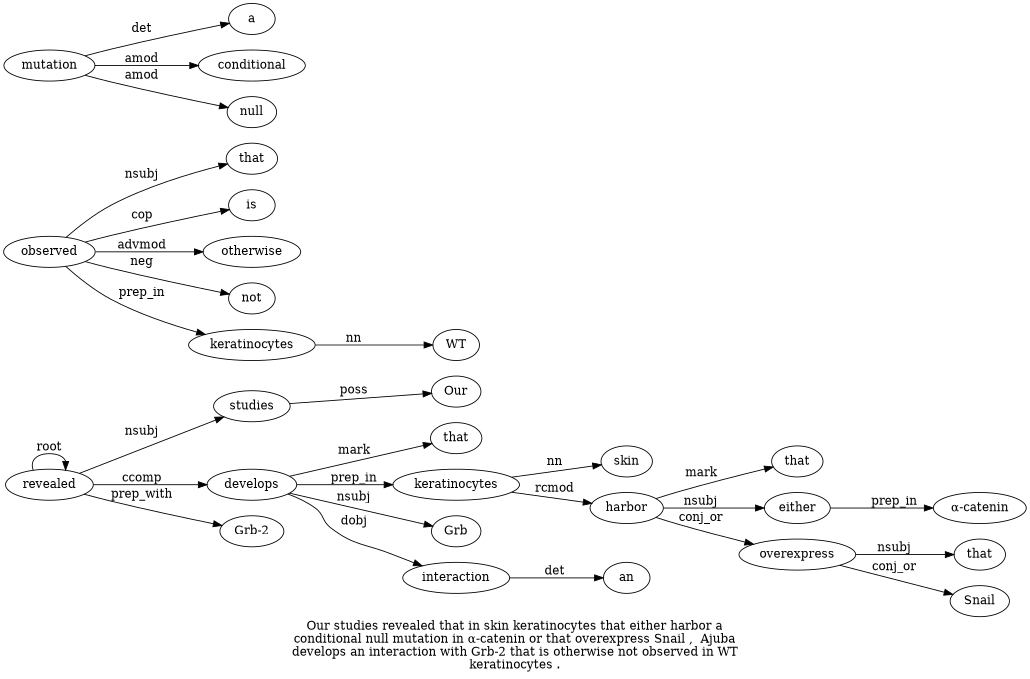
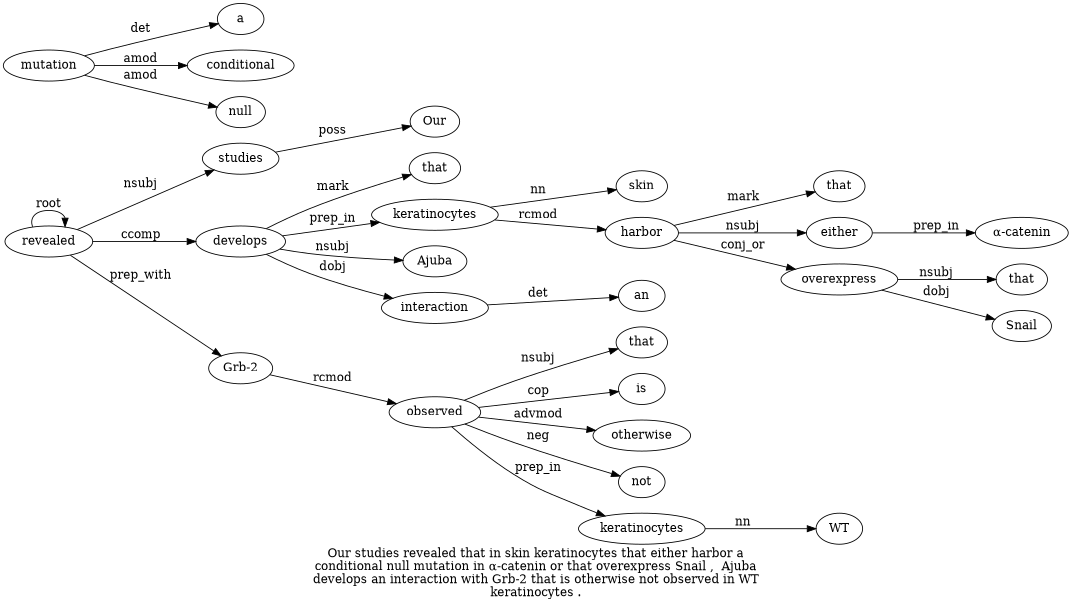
edge "Grb-2" -> "observed": added, label "rcmod"
node "Grb": label "Grb" -> "Ajuba"
edge "overexpress" -> "Snail": label "conj_or" -> "dobj"
